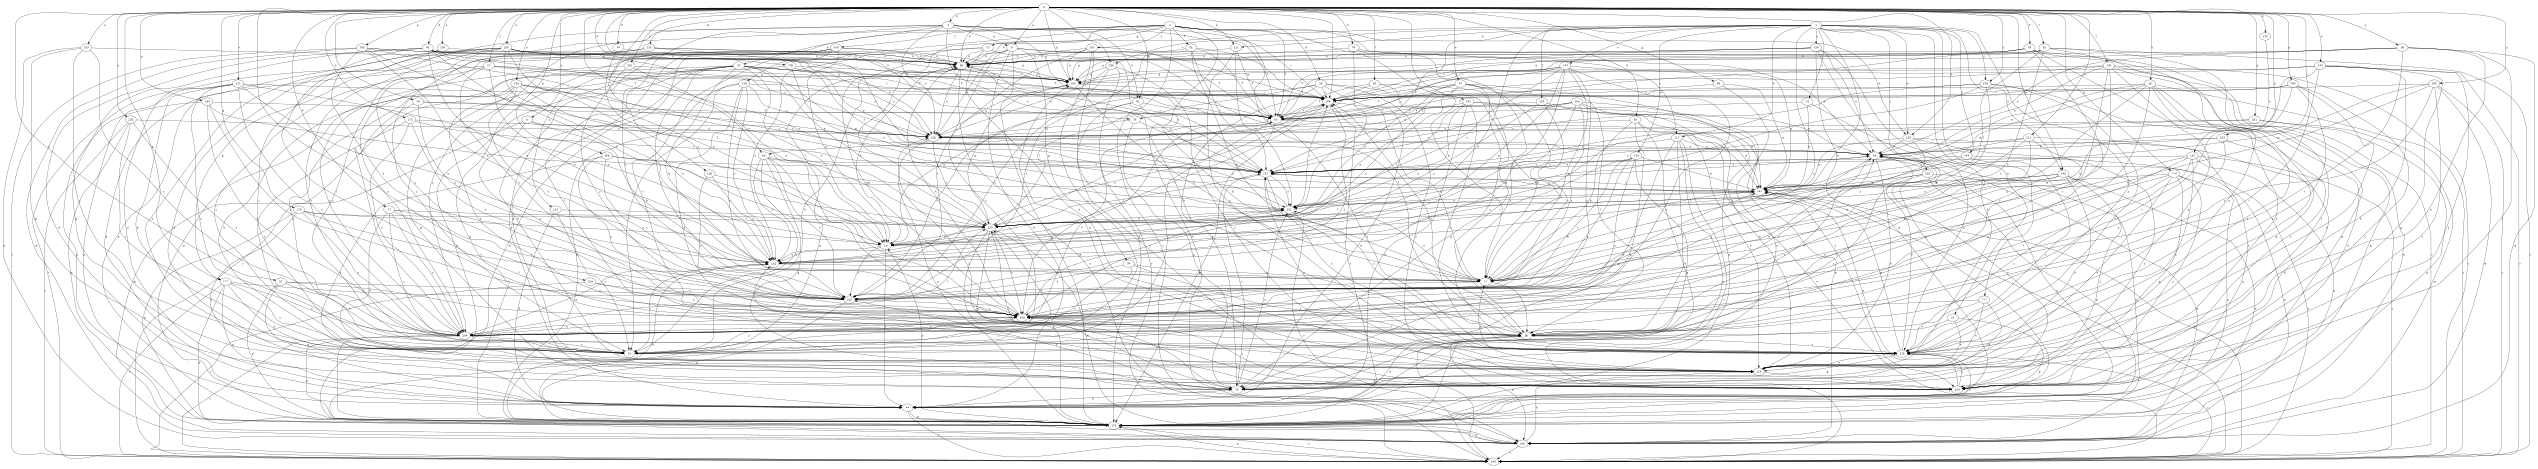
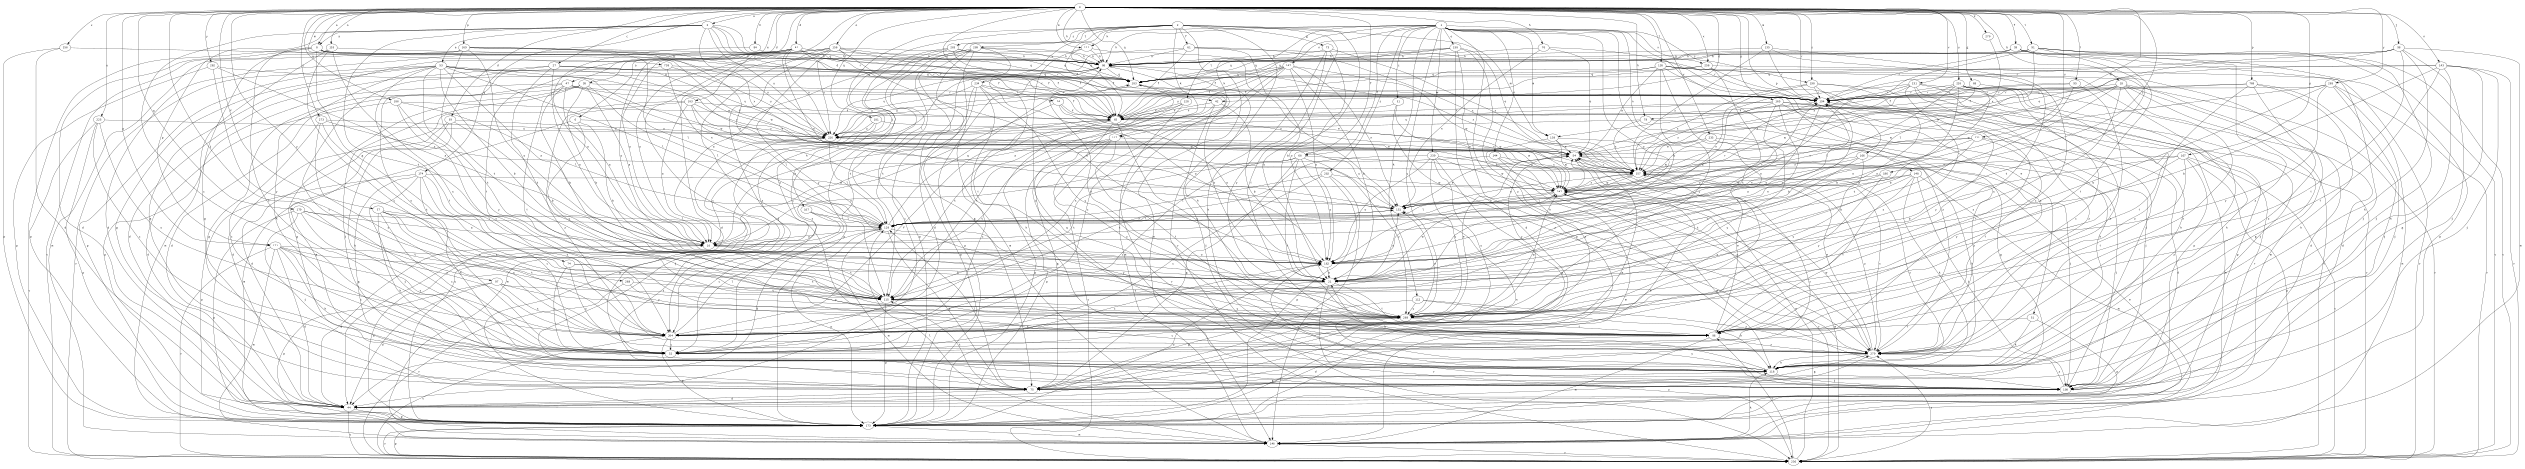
edge "0" -> "148": now "0" -> "165"
edge "32" -> "86": removed, label "h"
edge "204" -> "162": now "171" -> "162"
edge "151" -> "236": now "21" -> "236"
edge "139" -> "173": removed, label "p"
